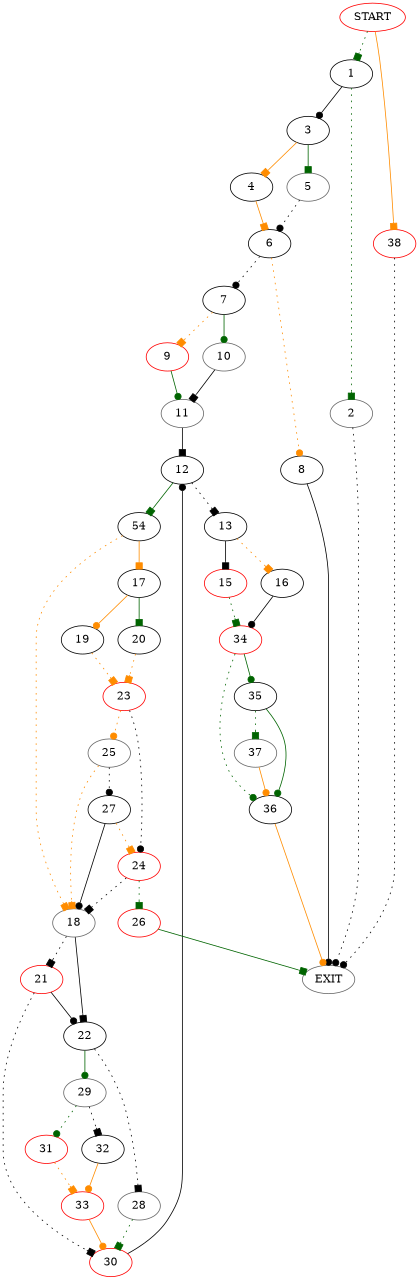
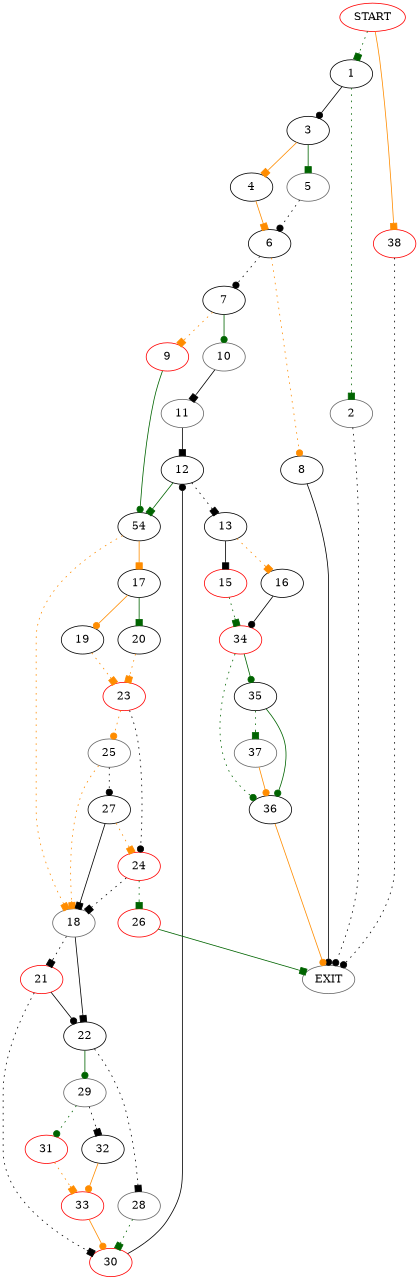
edge "9" -> "11": now "9" -> "54"
edge "27" -> "18": arrowhead dot -> box
